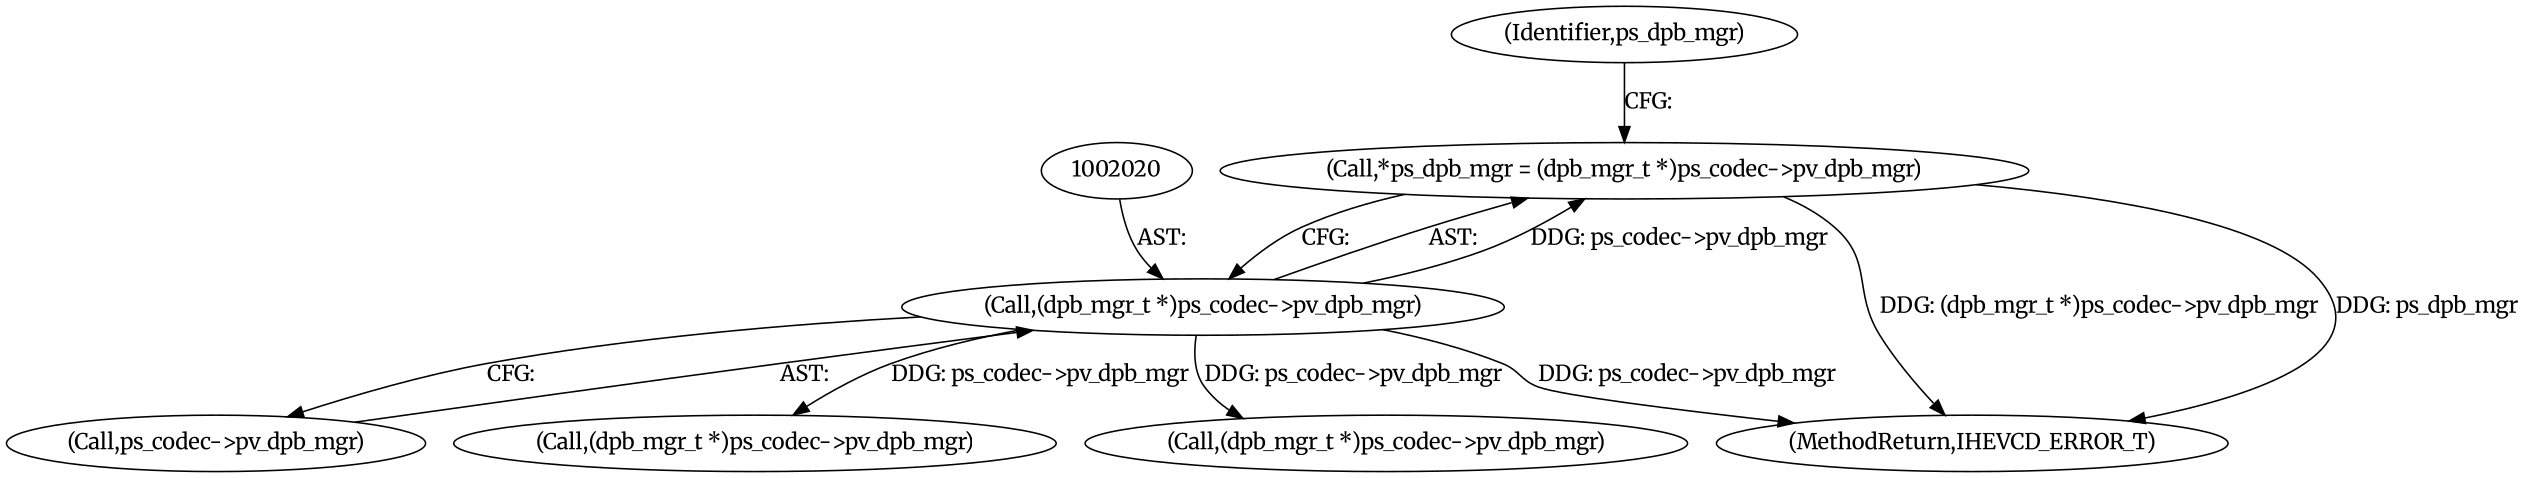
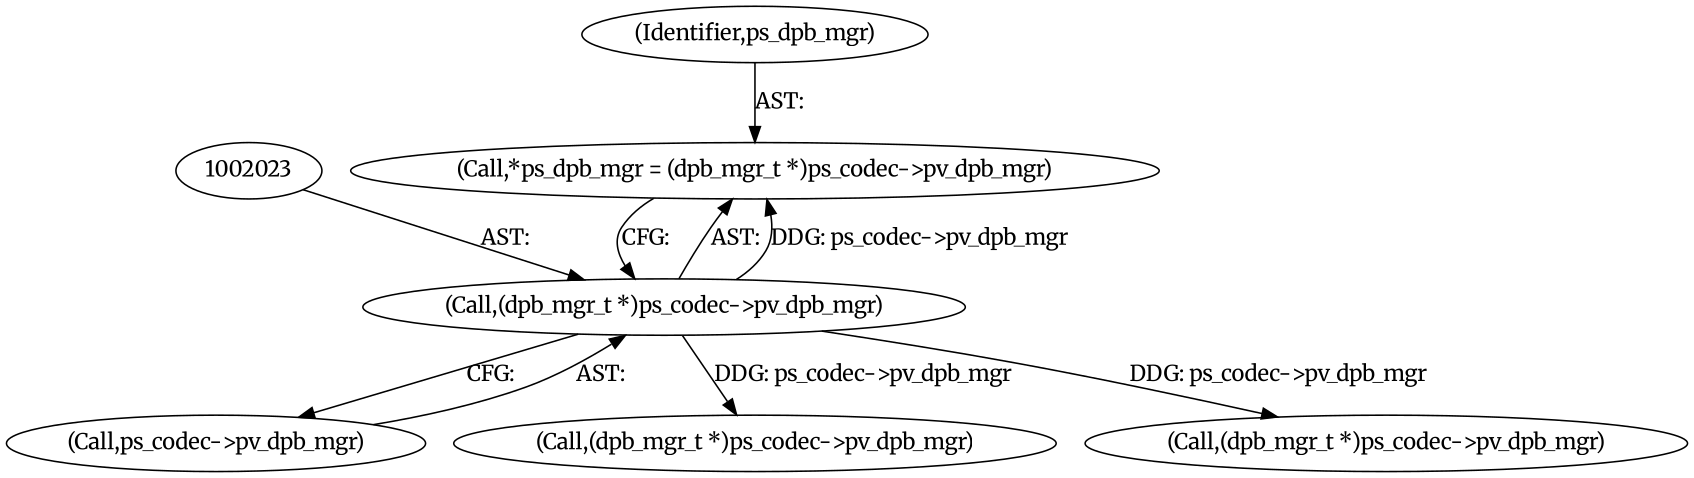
edge "(Identifier,ps_dpb_mgr)" -> "(Call,*ps_dpb_mgr = (dpb_mgr_t *)ps_codec->pv_dpb_mgr)": label "CFG: " -> "AST: "
node "1002020": label "1002020" -> "1002023"
node "(MethodReturn,IHEVCD_ERROR_T)": removed
